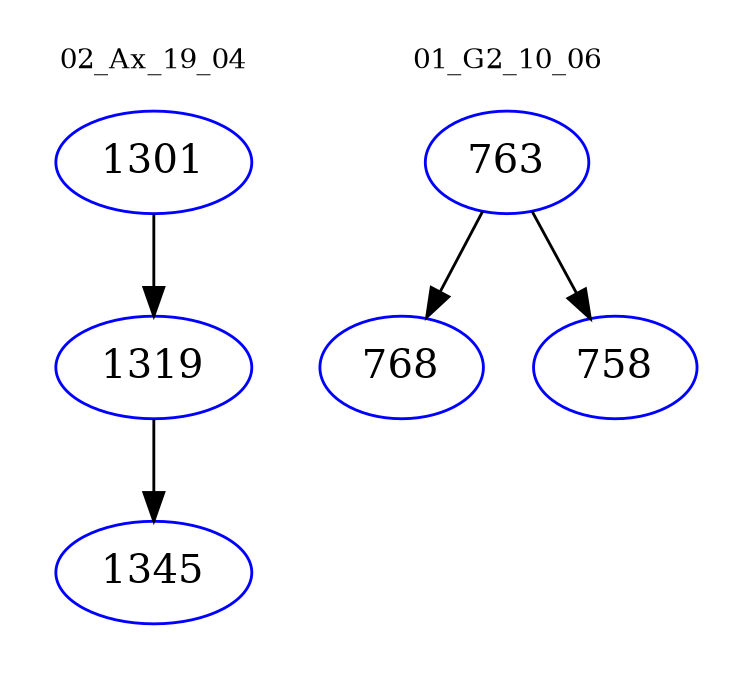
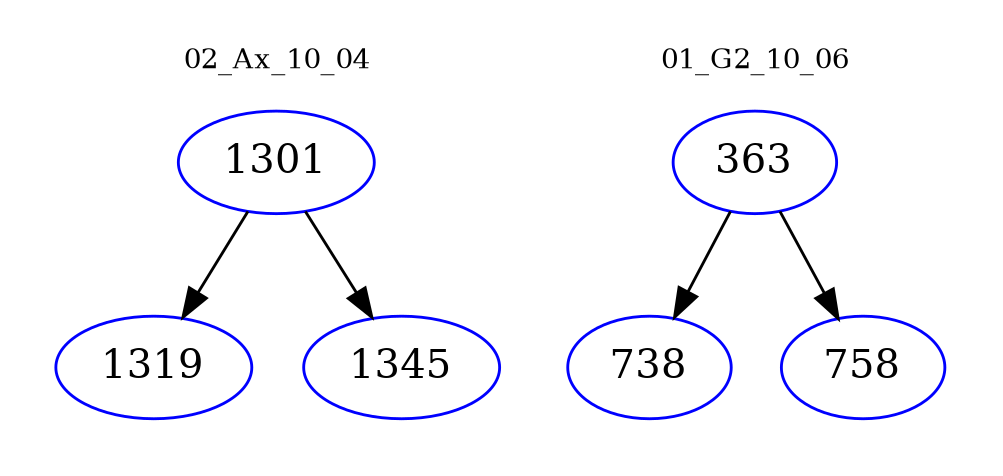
cluster "02_Ax_19_04": label "02_Ax_19_04" -> "02_Ax_10_04"
node "763": label "763" -> "363"
node "768": label "768" -> "738"
edge "1319" -> "1345": now "1301" -> "1345"
